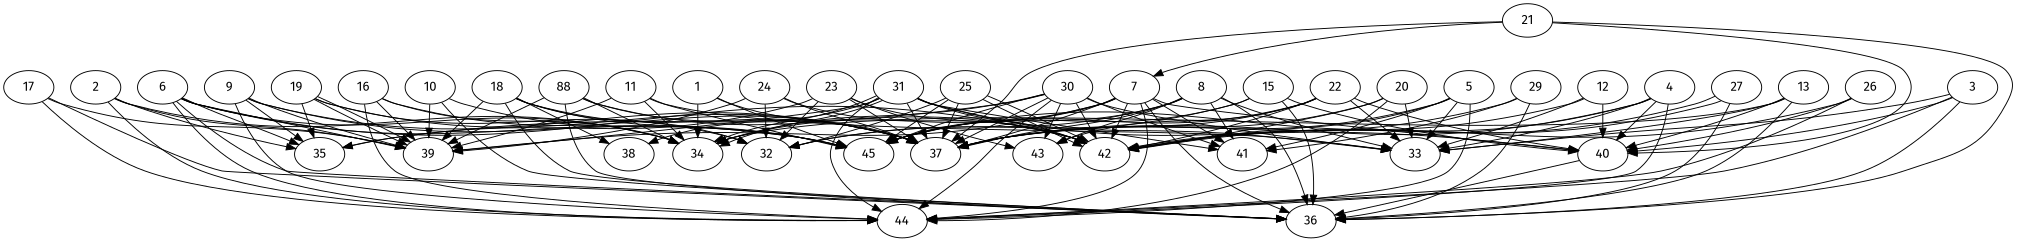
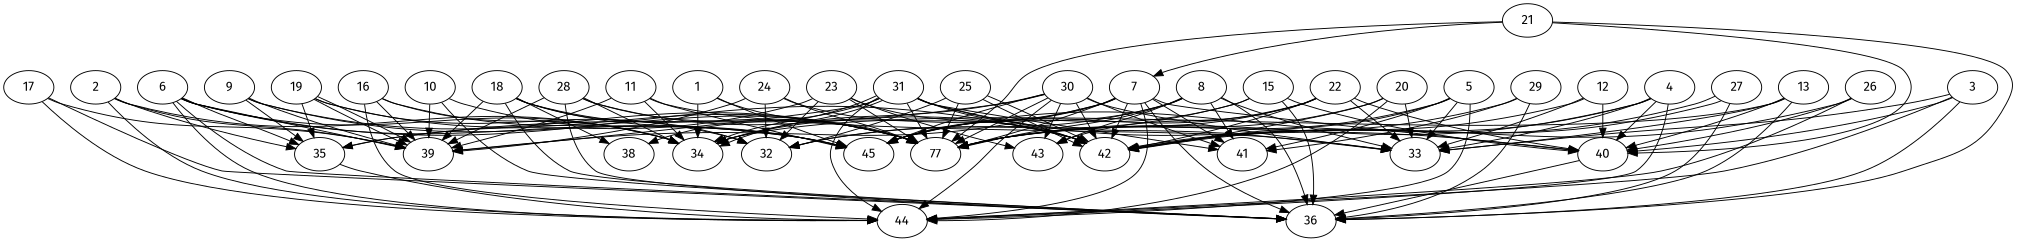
node "88": label "88" -> "28"
edge "25" -> "45": removed
node "37": label "37" -> "77"
edge "9" -> "44": now "35" -> "44"
